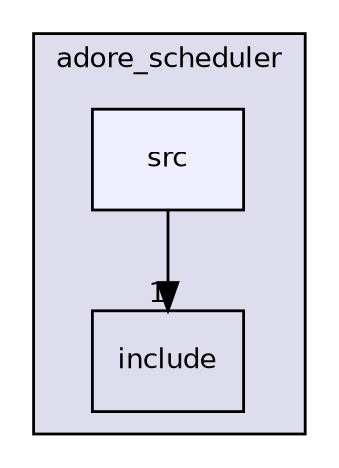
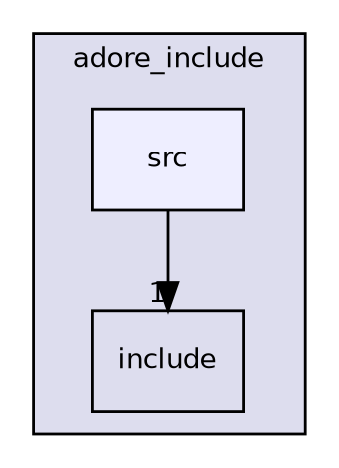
cluster "adore_scheduler": label "adore_scheduler" -> "adore_include"
